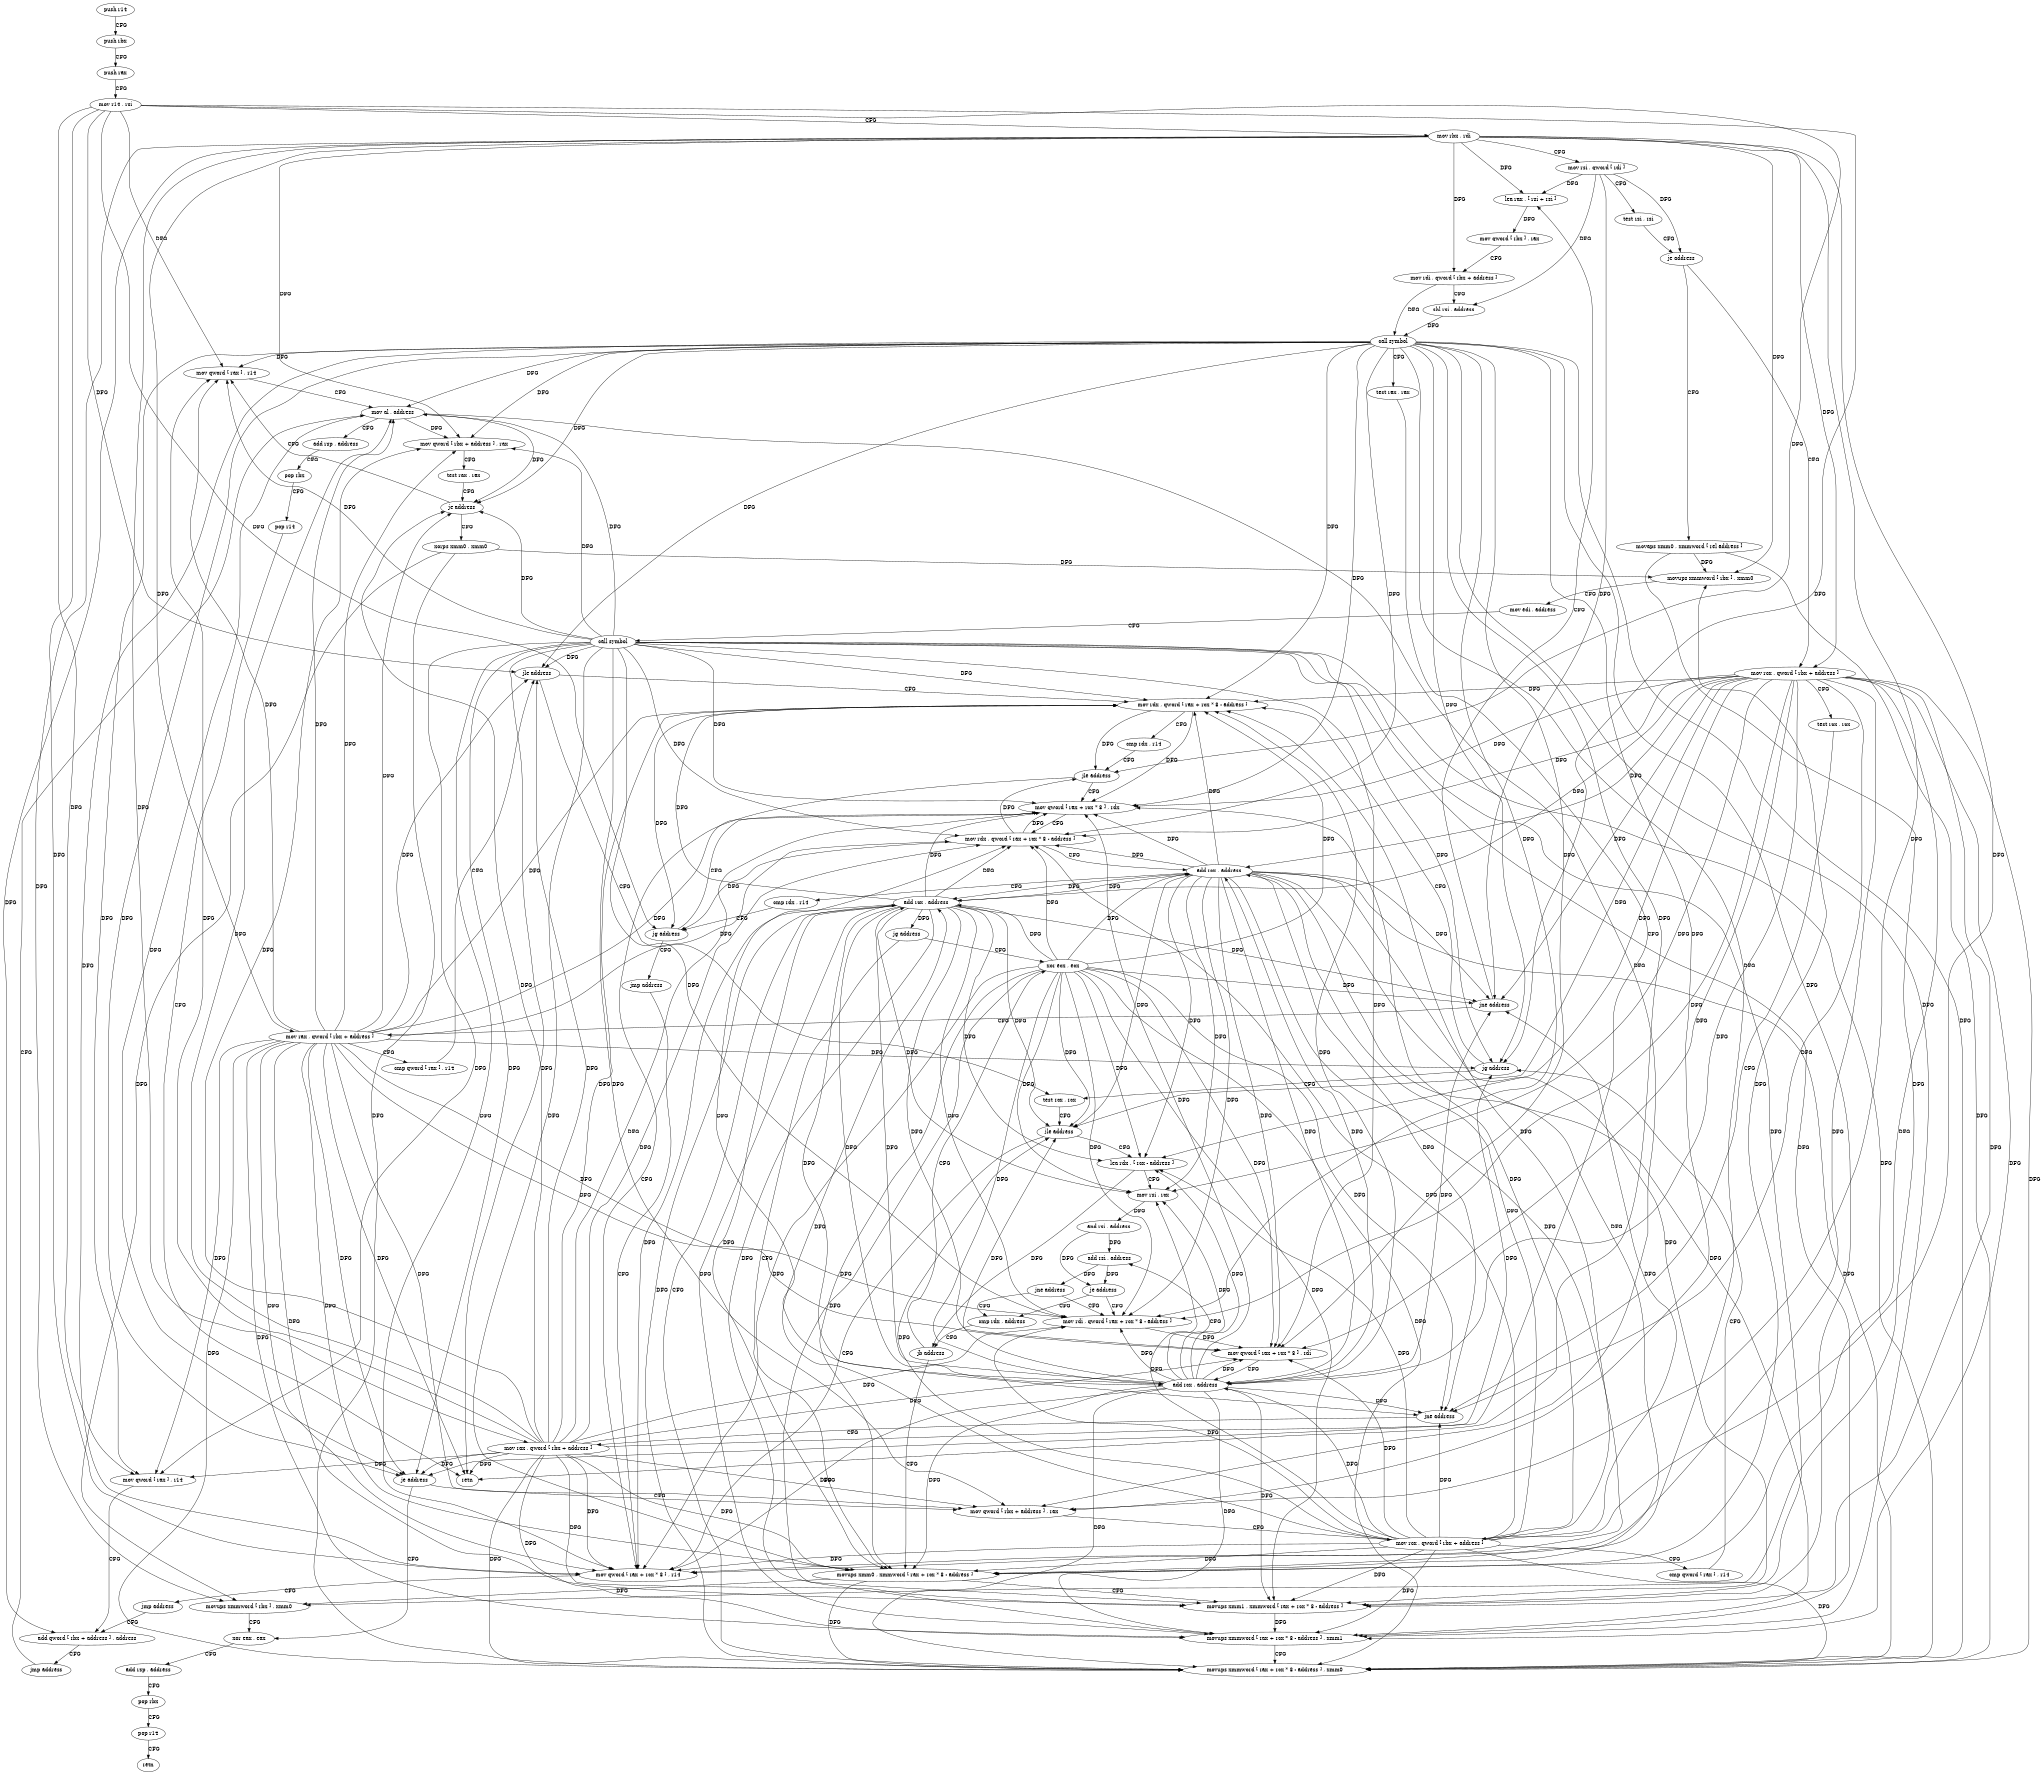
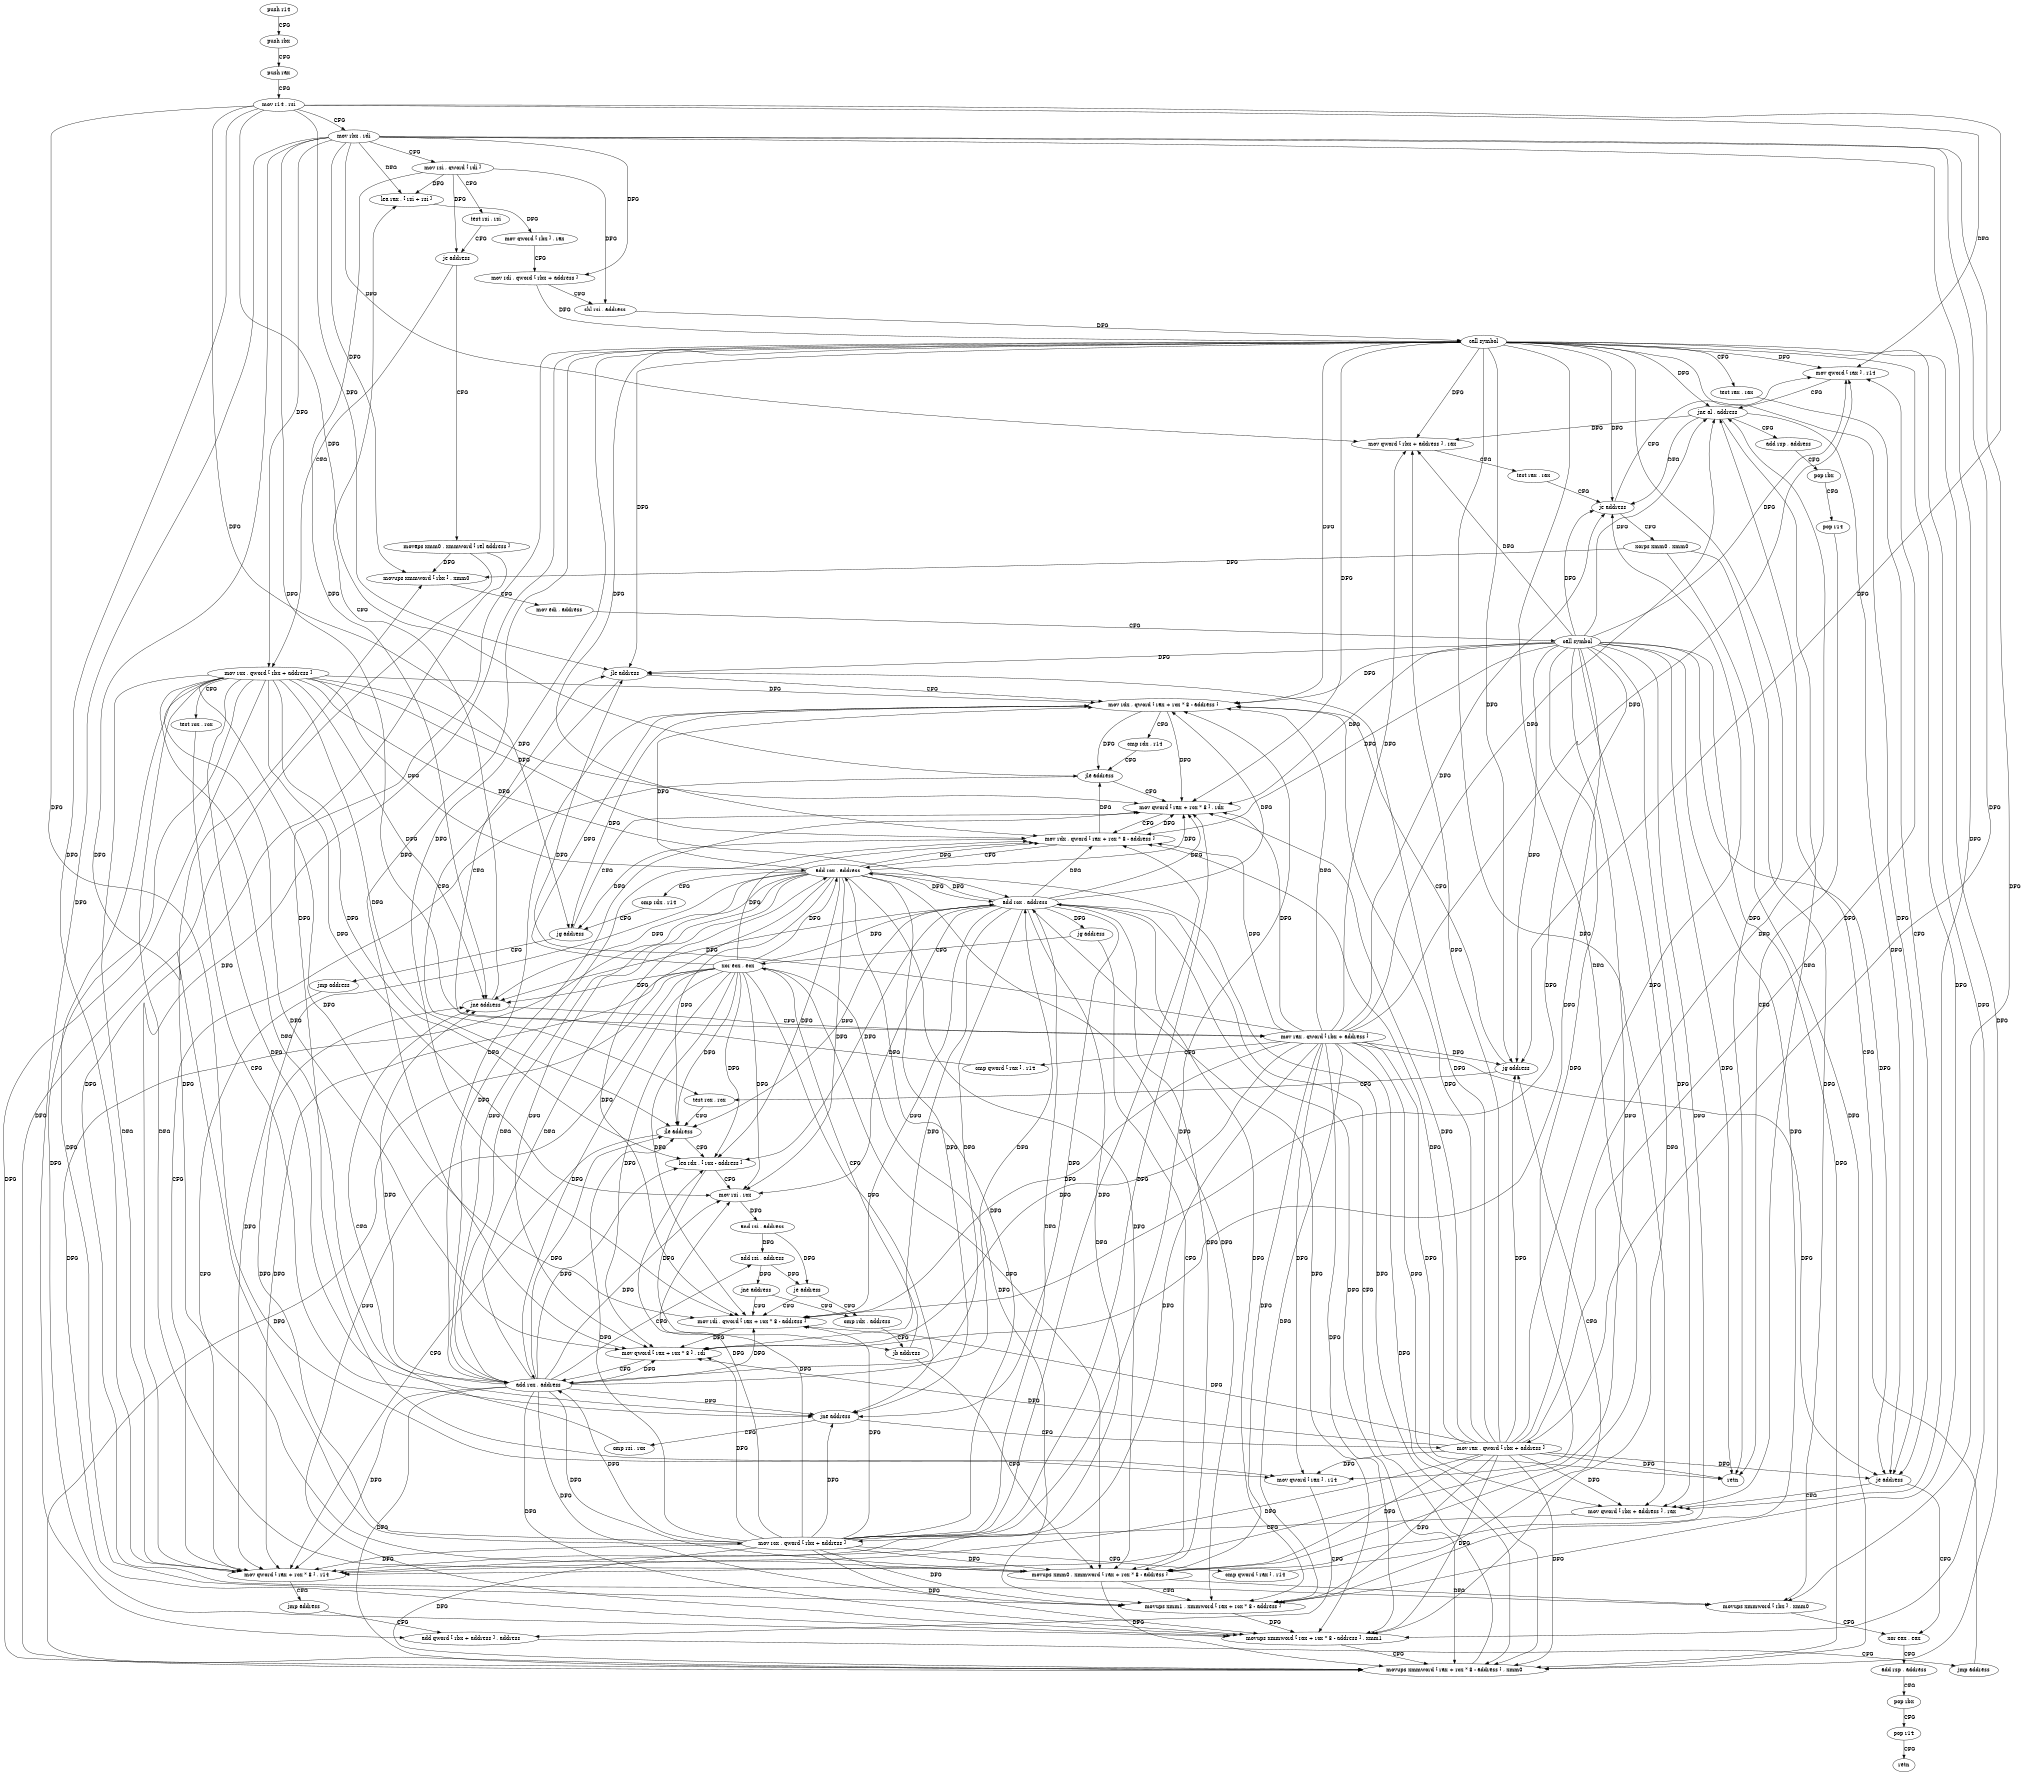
node "mov al , address": label "mov al , address" -> "jne al , address"
node "cmp rsi , rcx": added
